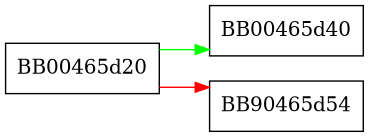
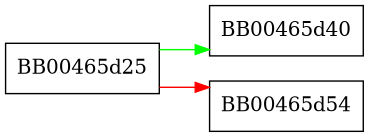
node "BB00465d20": label "BB00465d20" -> "BB00465d25"
node "BB90465d54": label "BB90465d54" -> "BB00465d54"
